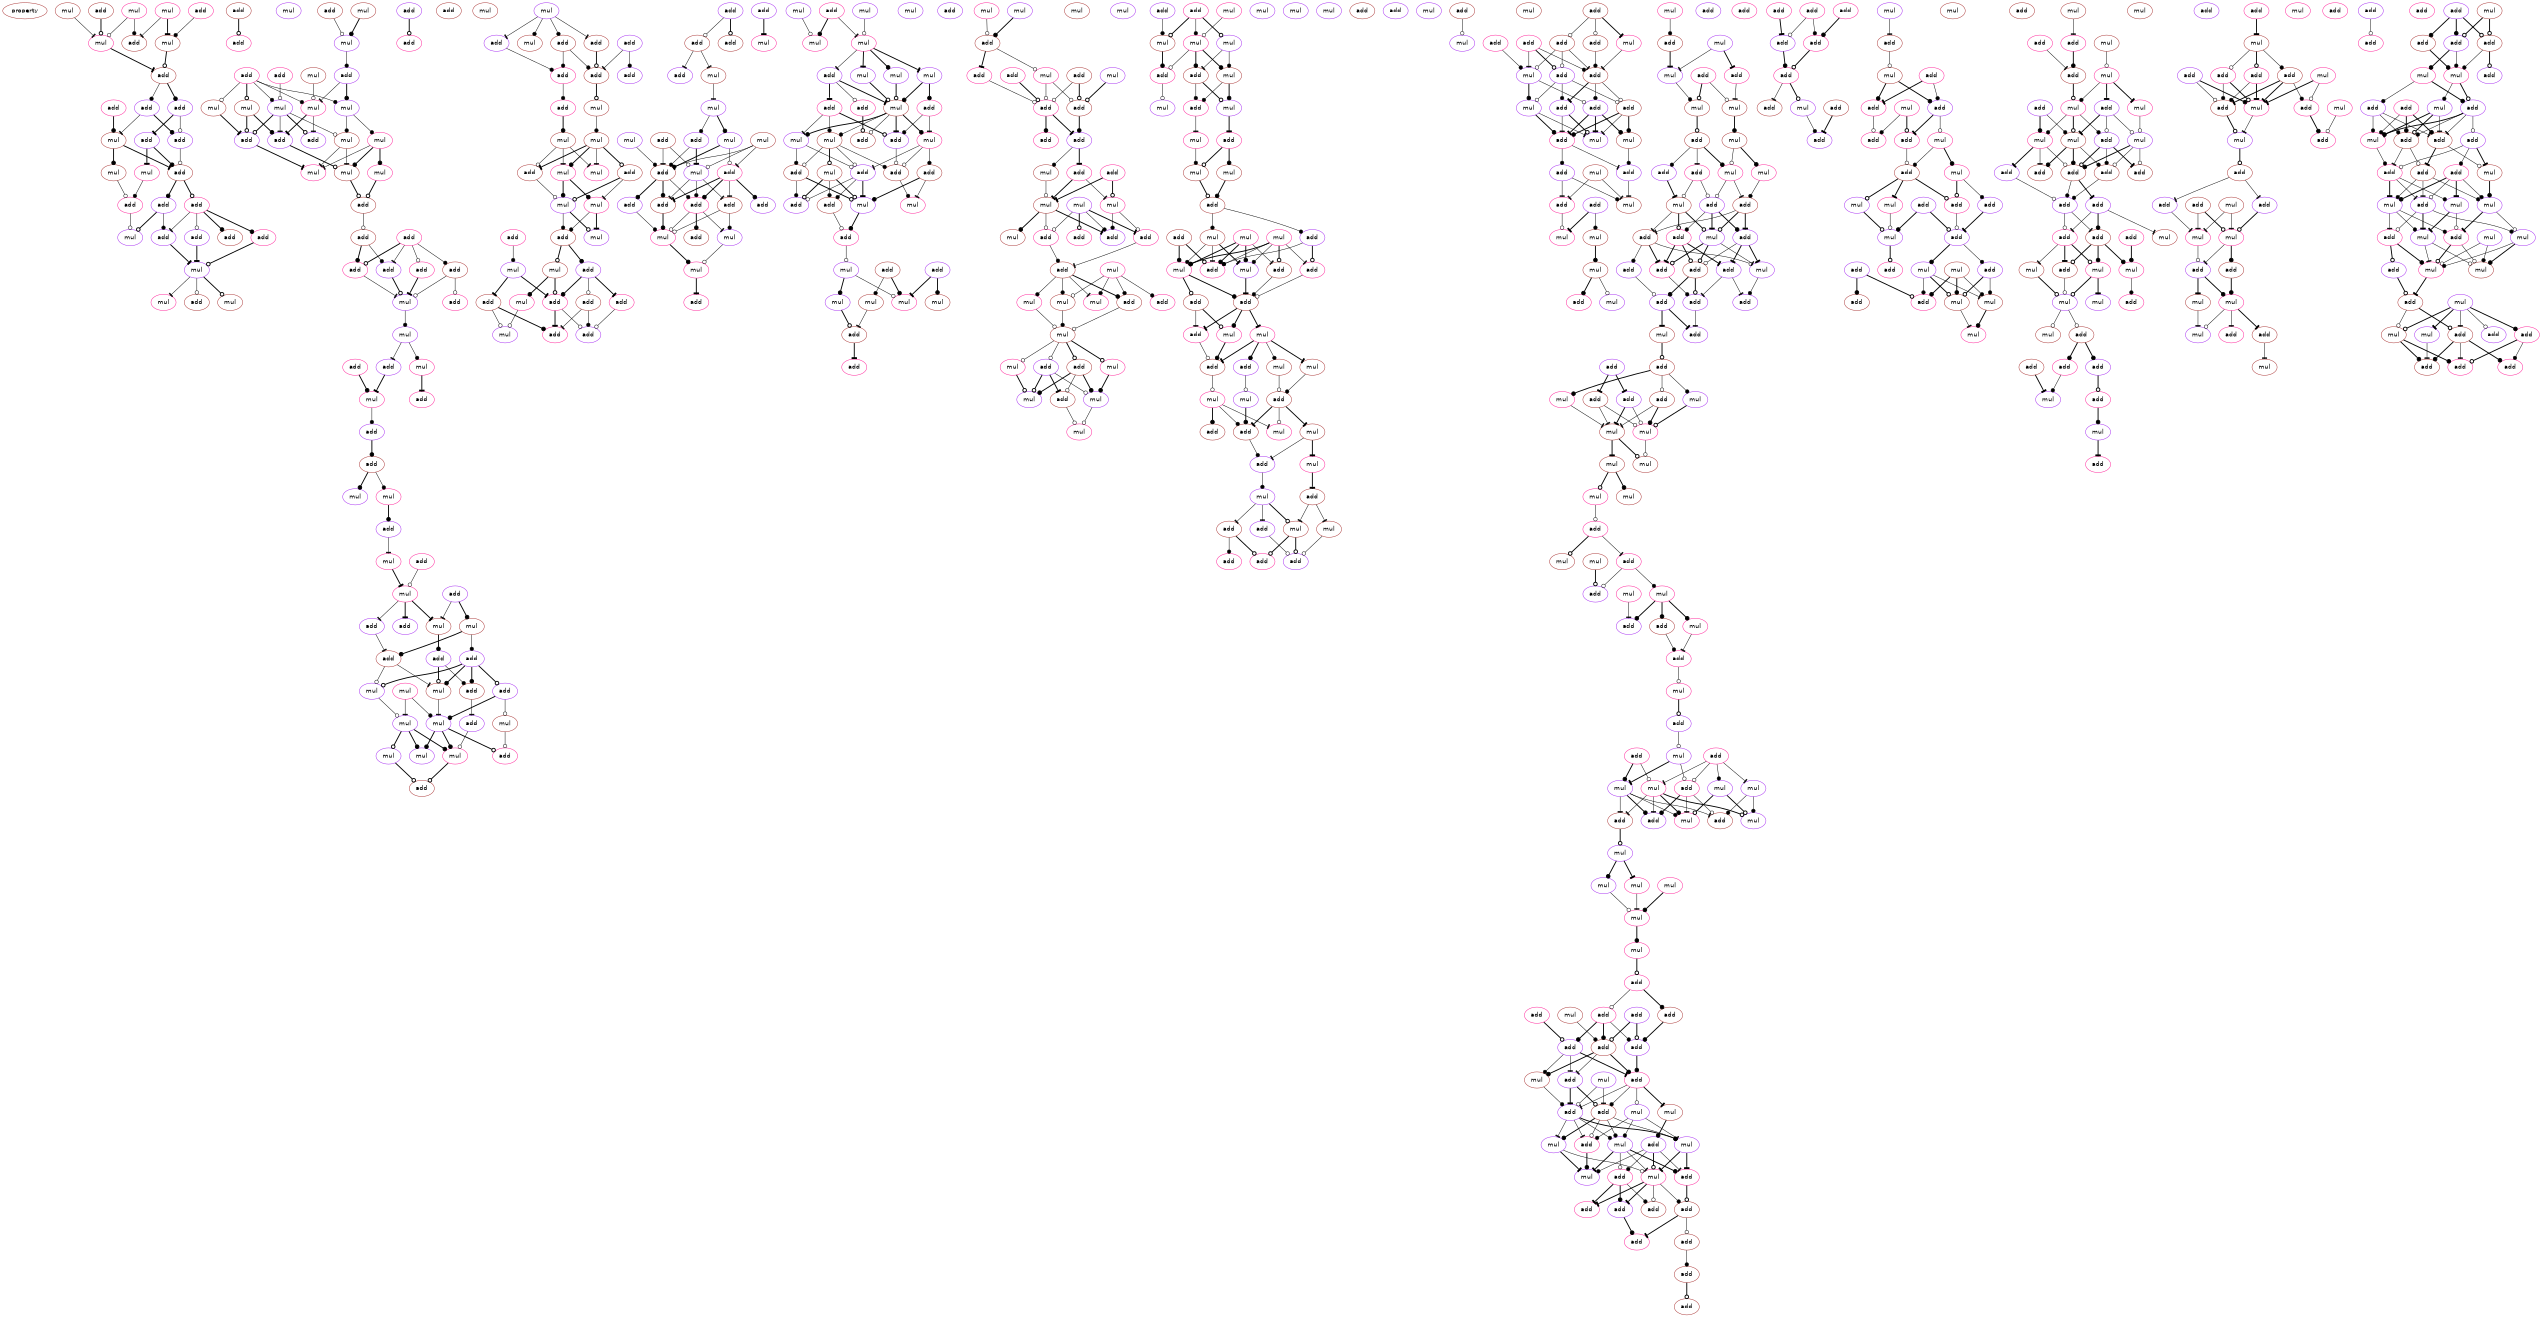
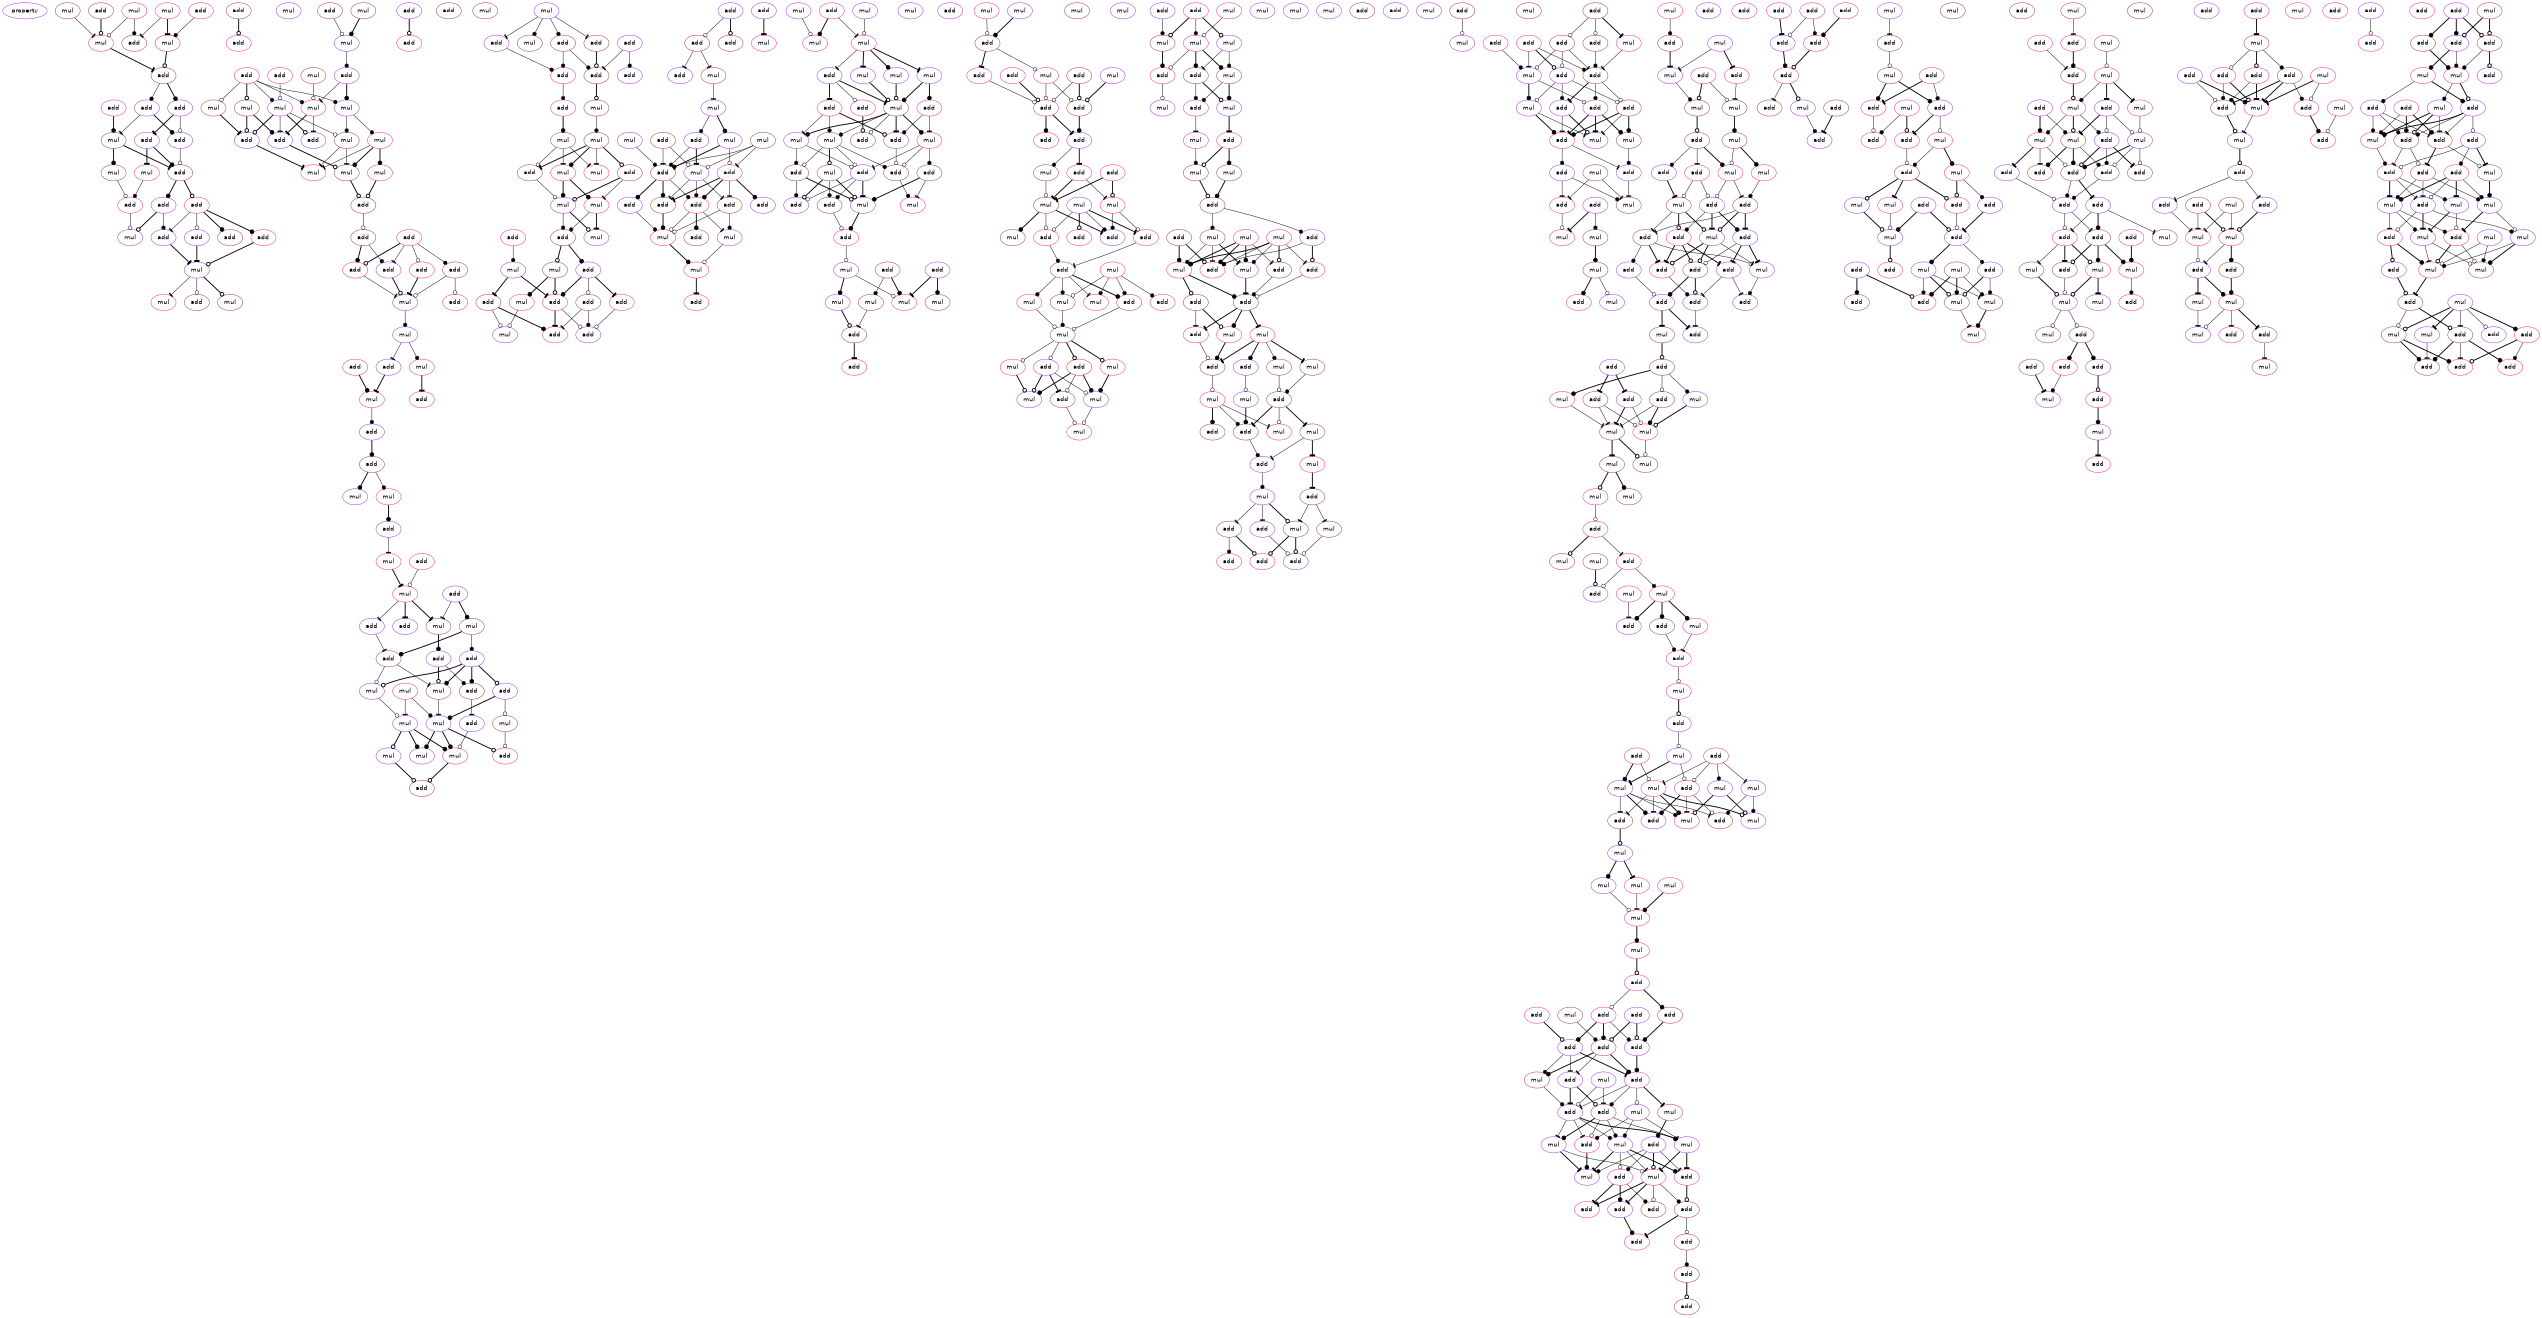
node "property": color brown -> purple
